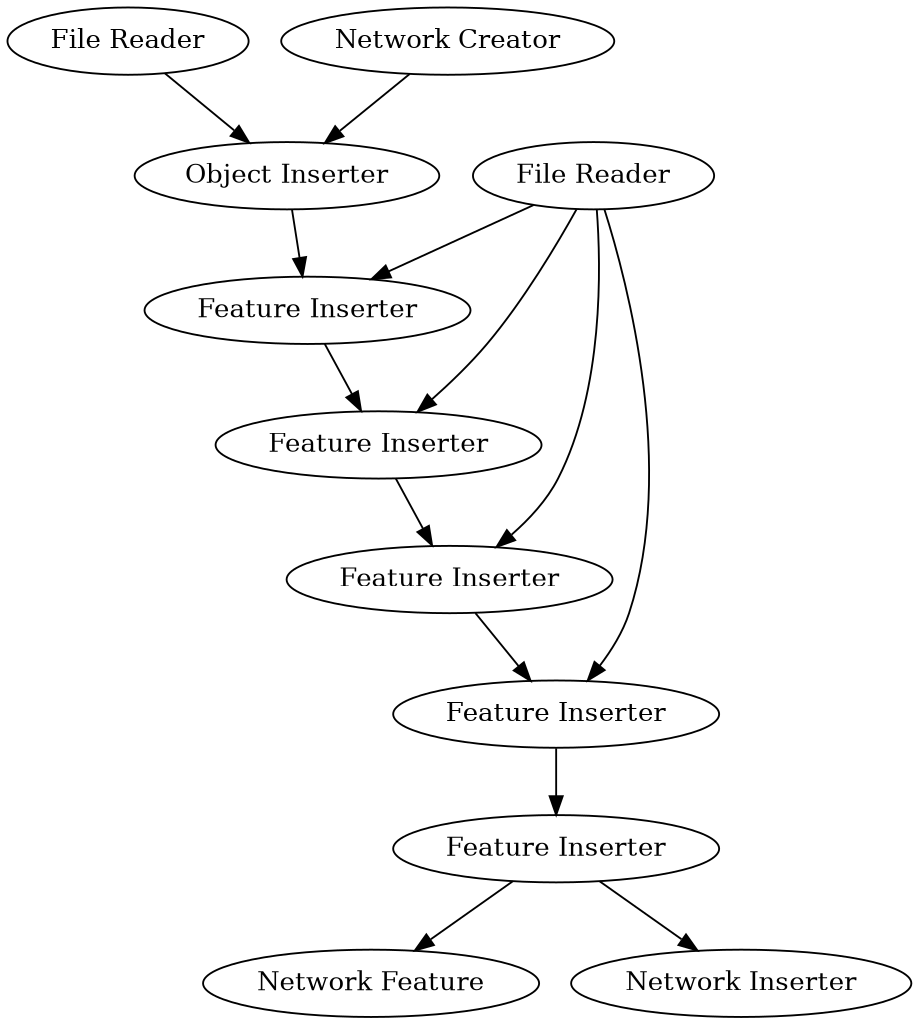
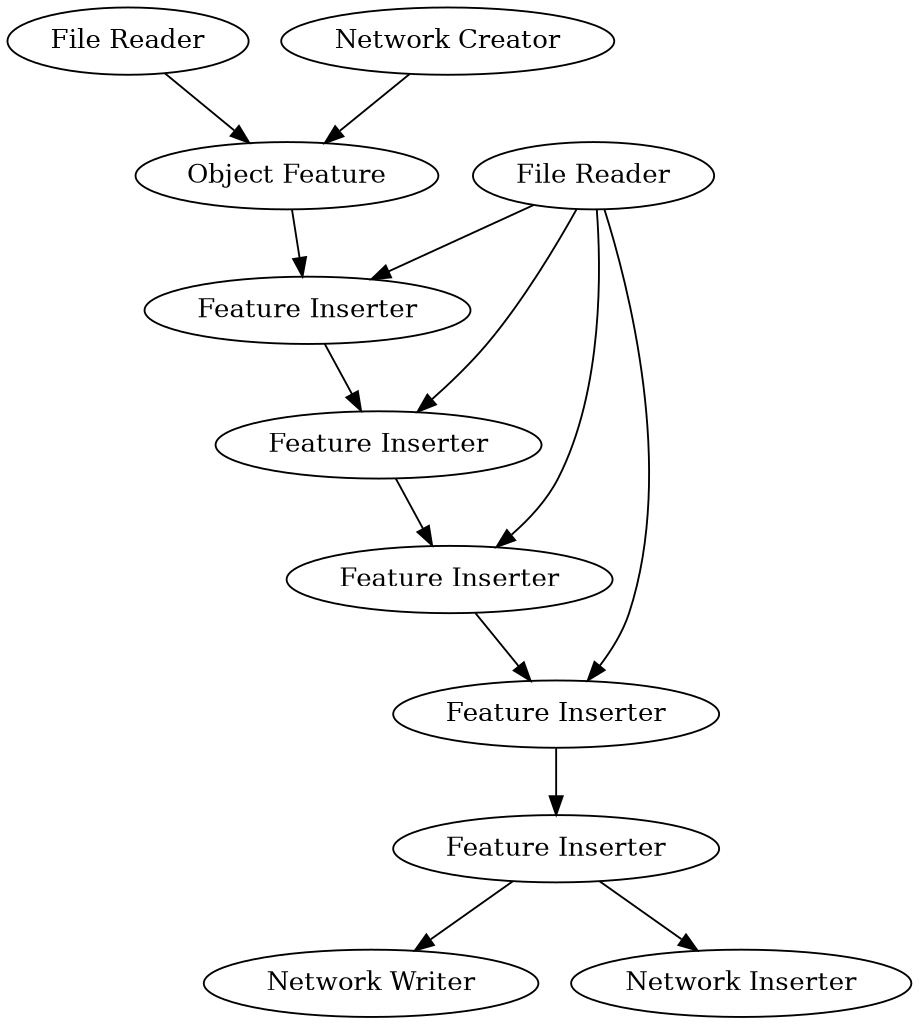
node "Object Inserter": label "Object Inserter" -> "Object Feature"
node "Network Feature": label "Network Feature" -> "Network Writer"
